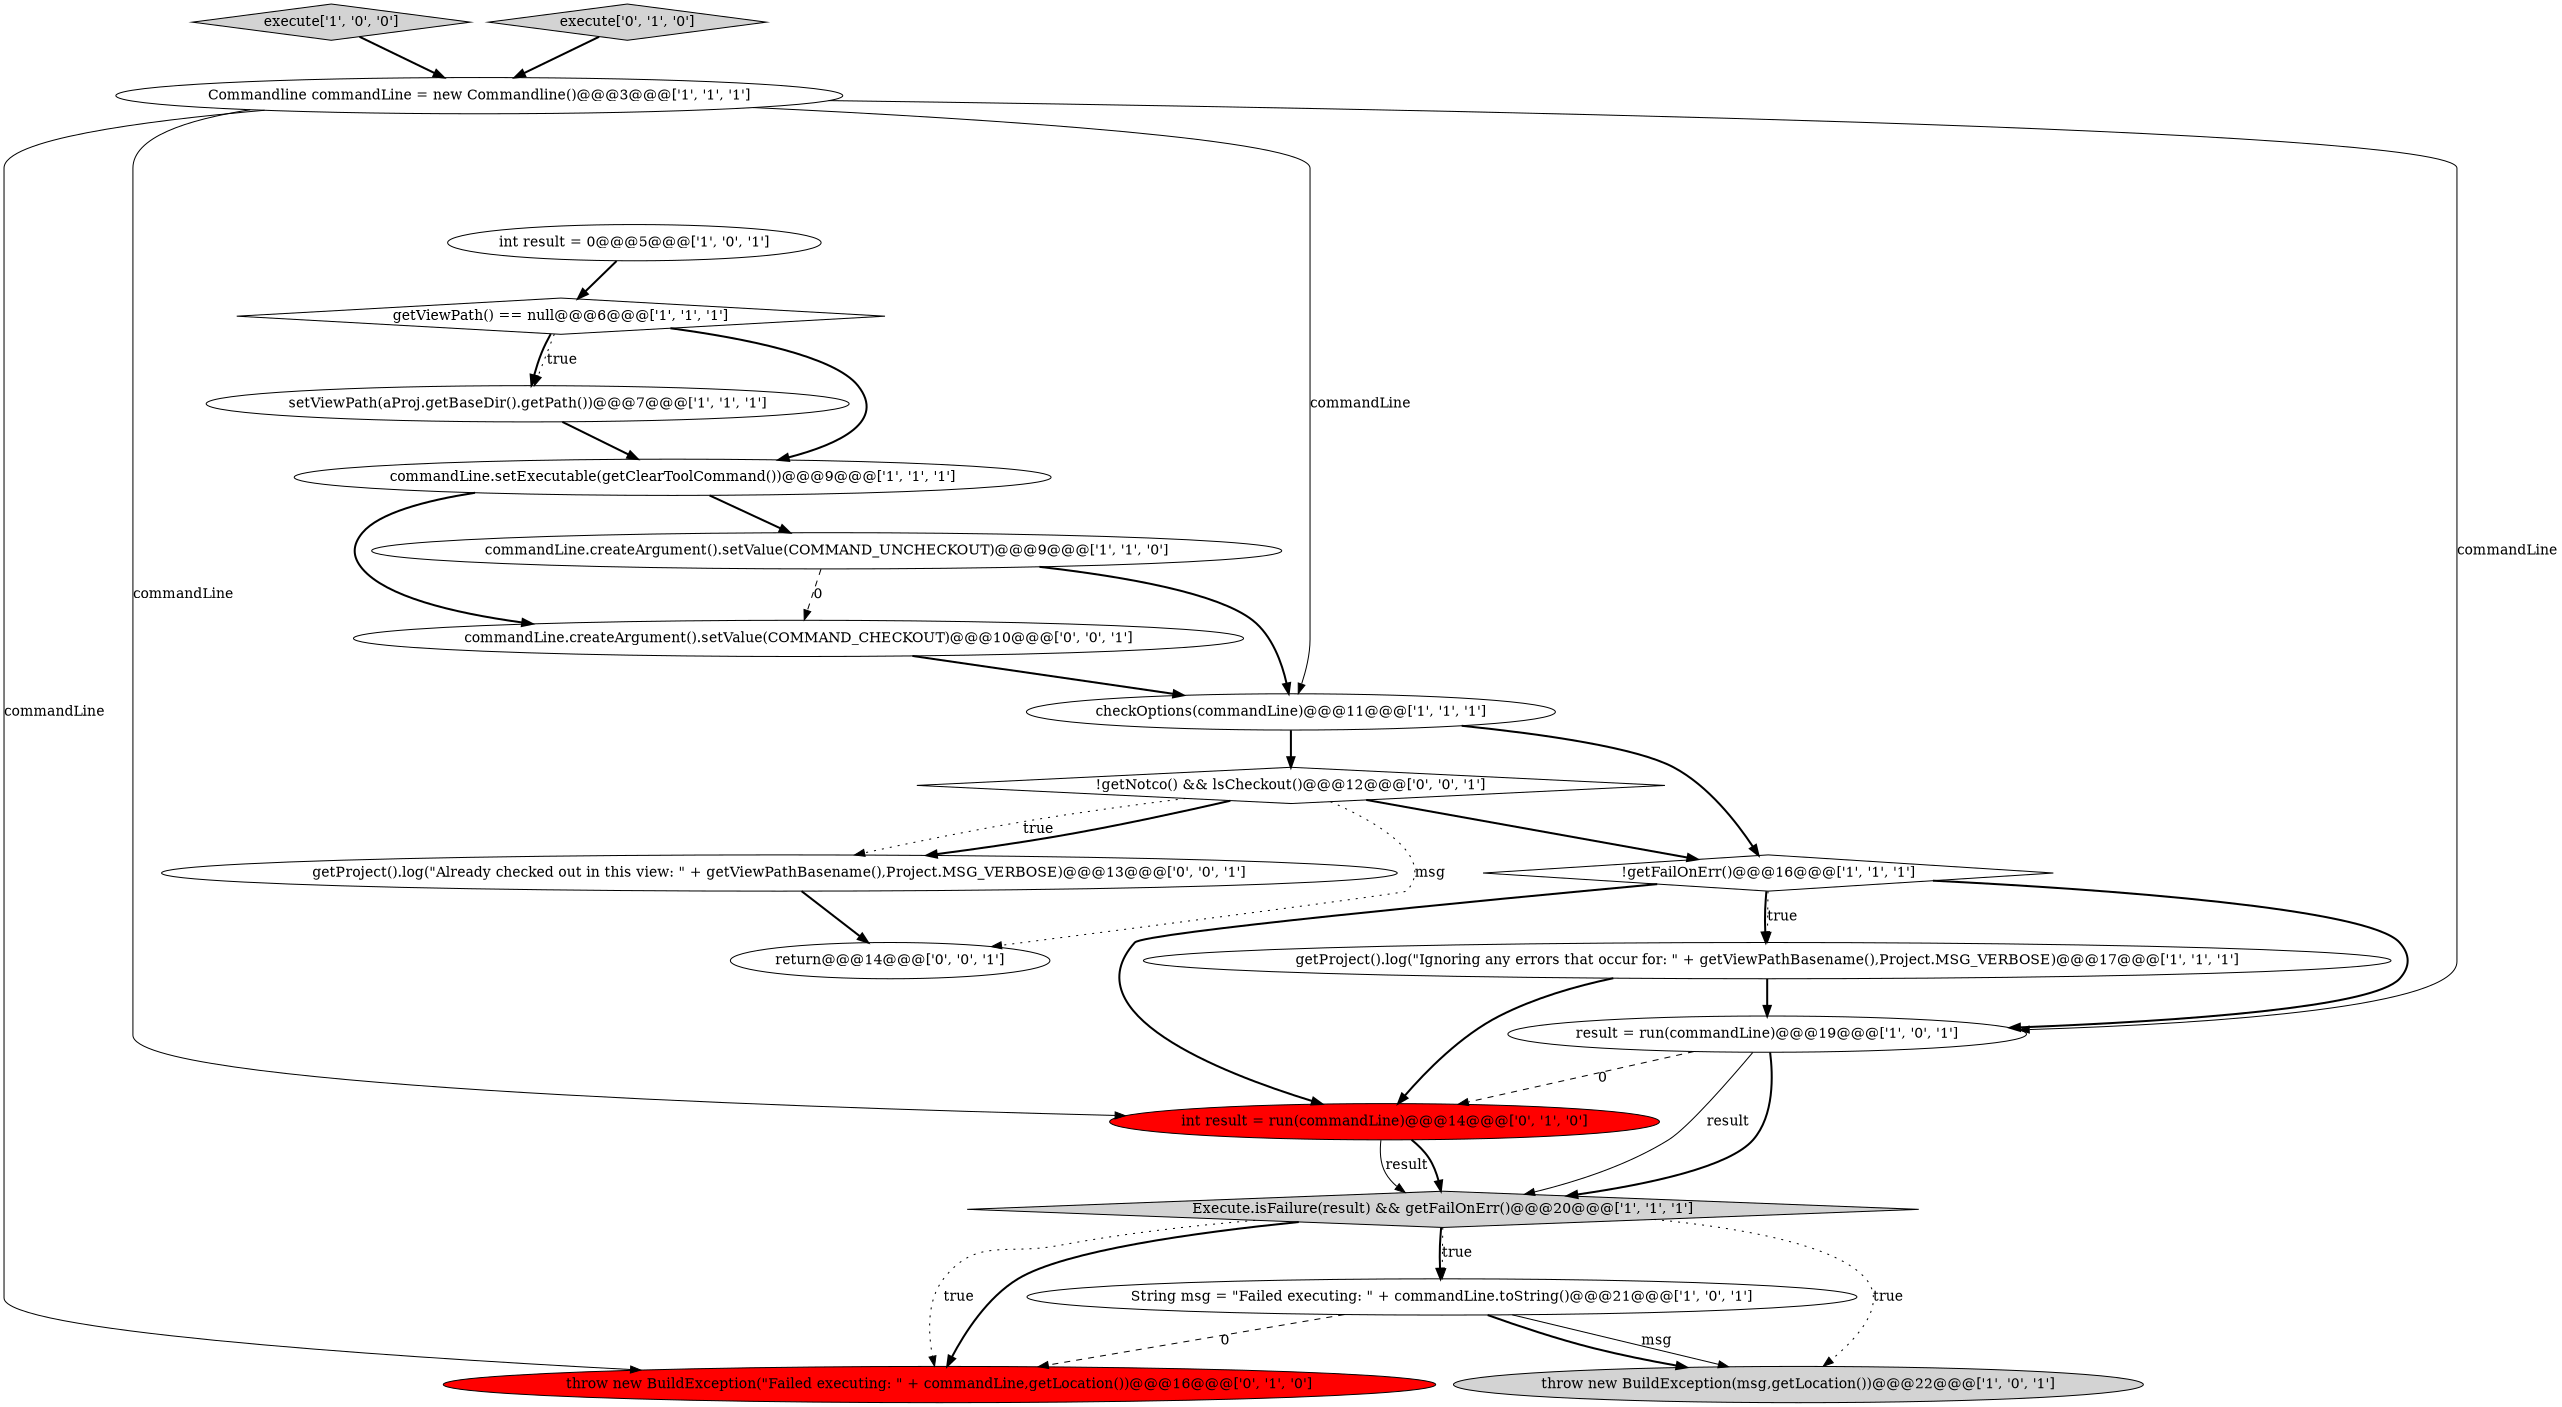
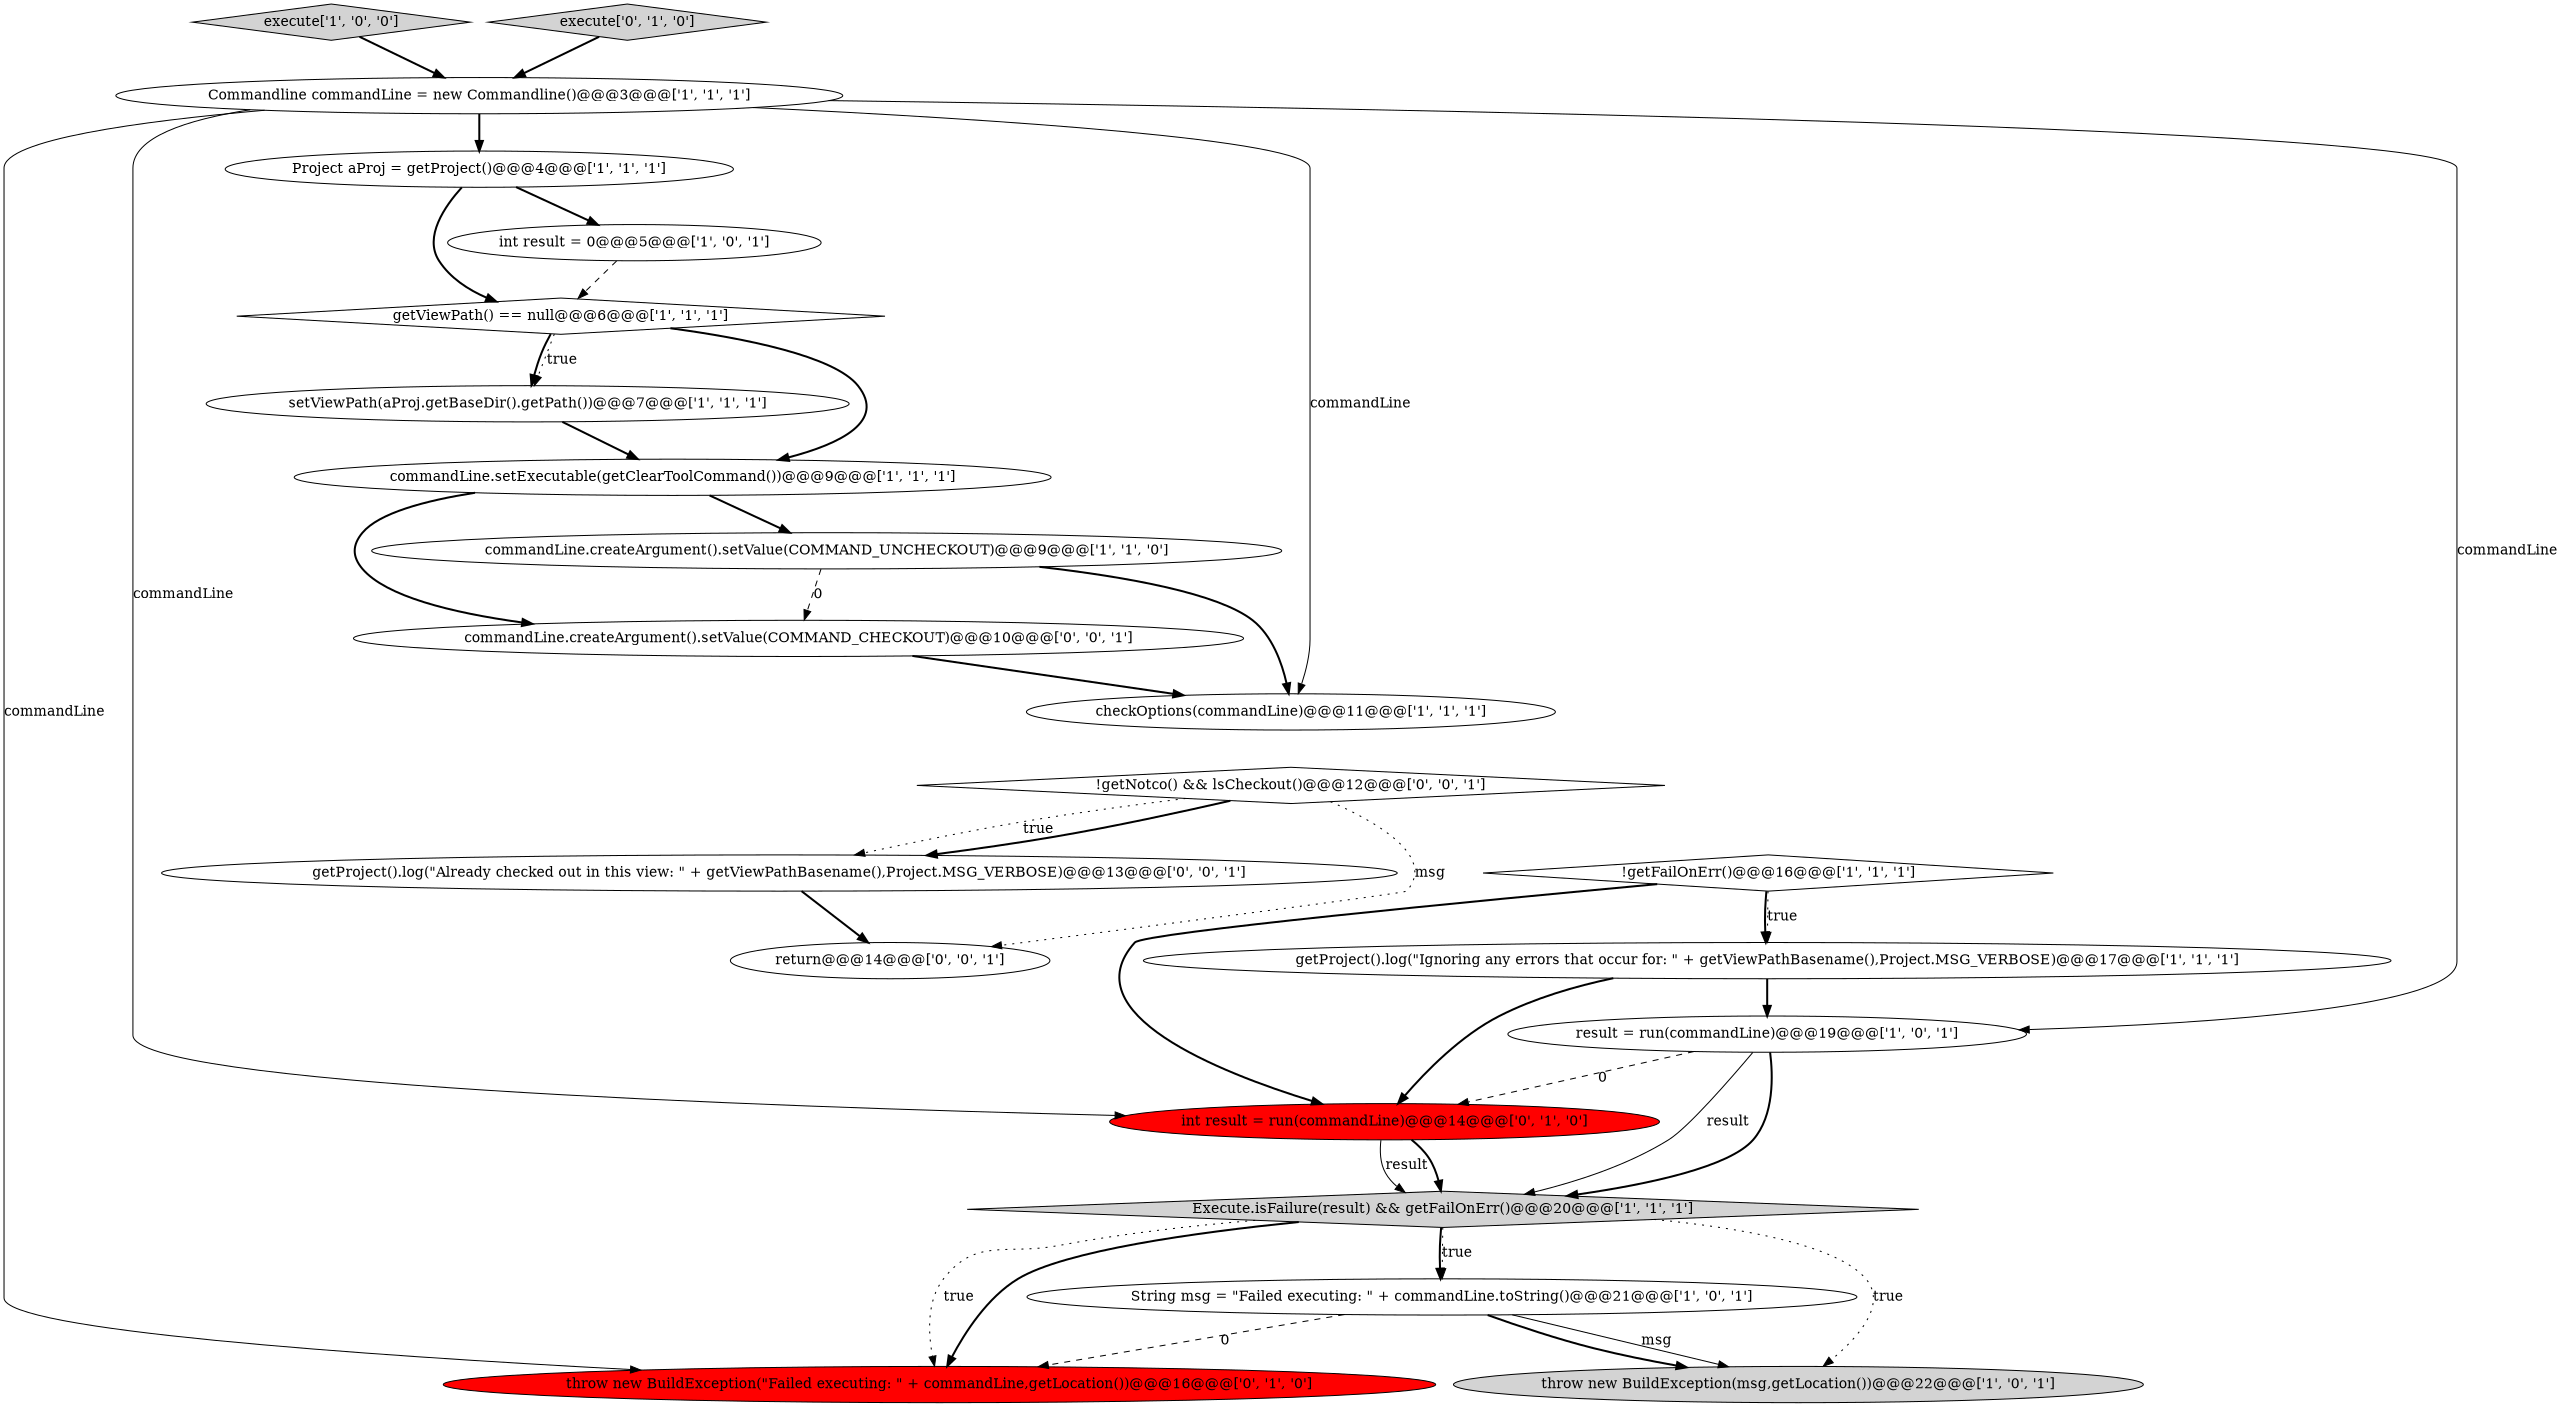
node "Project aProj = getProject()@@@4@@@['1', '1', '1']": added
edge "int result = 0@@@5@@@['1', '0', '1']" -> "getViewPath() == null@@@6@@@['1', '1', '1']": style bold -> dashed
edge "checkOptions(commandLine)@@@11@@@['1', '1', '1']" -> "!getNotco() && lsCheckout()@@@12@@@['0', '0', '1']": removed
edge "checkOptions(commandLine)@@@11@@@['1', '1', '1']" -> "!getFailOnErr()@@@16@@@['1', '1', '1']": removed
edge "!getNotco() && lsCheckout()@@@12@@@['0', '0', '1']" -> "!getFailOnErr()@@@16@@@['1', '1', '1']": removed
edge "!getFailOnErr()@@@16@@@['1', '1', '1']" -> "result = run(commandLine)@@@19@@@['1', '0', '1']": removed
